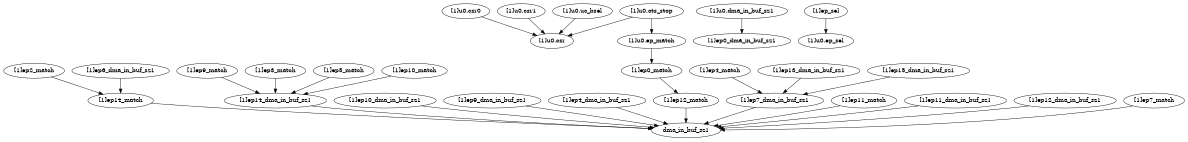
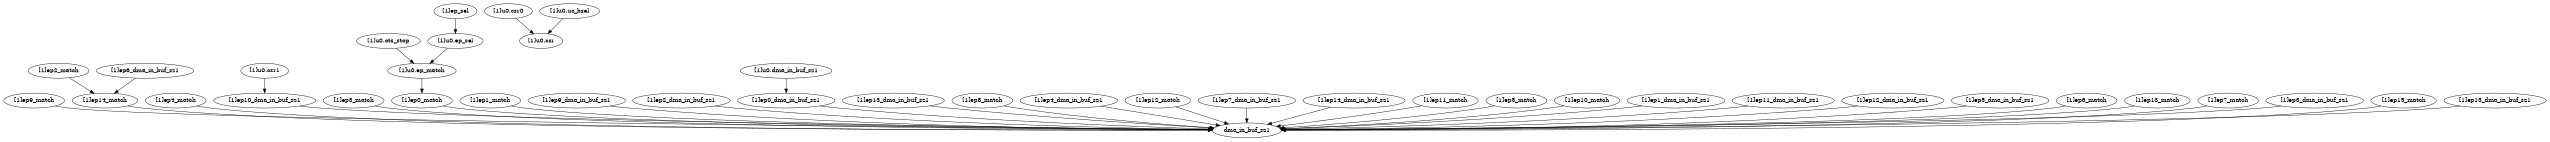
edge "[1]u0.csr1" -> "[1]u0.csr": now "[1]u0.csr1" -> "[1]ep10_dma_in_buf_sz1"
edge "[1]u0.ots_stop" -> "[1]u0.csr": removed
edge "[1]u0.ep_sel" -> "[1]u0.ep_match": added
edge "[1]ep3_match" -> "[1]ep14_dma_in_buf_sz1": now "[1]ep3_match" -> "dma_in_buf_sz1"
edge "[1]ep0_match" -> "[1]ep12_match": now "[1]ep0_match" -> "dma_in_buf_sz1"
edge "[1]ep13_dma_in_buf_sz1" -> "[1]ep7_dma_in_buf_sz1": now "[1]ep13_dma_in_buf_sz1" -> "dma_in_buf_sz1"
edge "[1]ep9_match" -> "[1]ep14_dma_in_buf_sz1": now "[1]ep9_match" -> "dma_in_buf_sz1"
edge "[1]ep5_match" -> "[1]ep14_dma_in_buf_sz1": now "[1]ep5_match" -> "dma_in_buf_sz1"
edge "[1]ep10_match" -> "[1]ep14_dma_in_buf_sz1": now "[1]ep10_match" -> "dma_in_buf_sz1"
edge "[1]ep4_match" -> "[1]ep7_dma_in_buf_sz1": now "[1]ep4_match" -> "dma_in_buf_sz1"
edge "[1]ep15_dma_in_buf_sz1" -> "[1]ep7_dma_in_buf_sz1": now "[1]ep15_dma_in_buf_sz1" -> "dma_in_buf_sz1"
node "[1]ep1_match": added
node "[1]ep2_dma_in_buf_sz1": added
node "[1]ep8_match": added
node "[1]ep1_dma_in_buf_sz1": added
node "[1]ep5_dma_in_buf_sz1": added
node "[1]ep6_match": added
node "[1]ep13_match": added
node "[1]ep3_dma_in_buf_sz1": added
node "[1]ep15_match": added
edge "[1]ep0_dma_in_buf_sz1" -> "dma_in_buf_sz1": added
